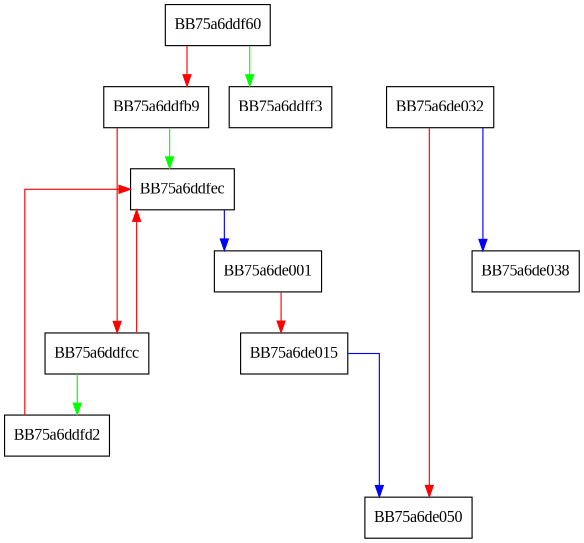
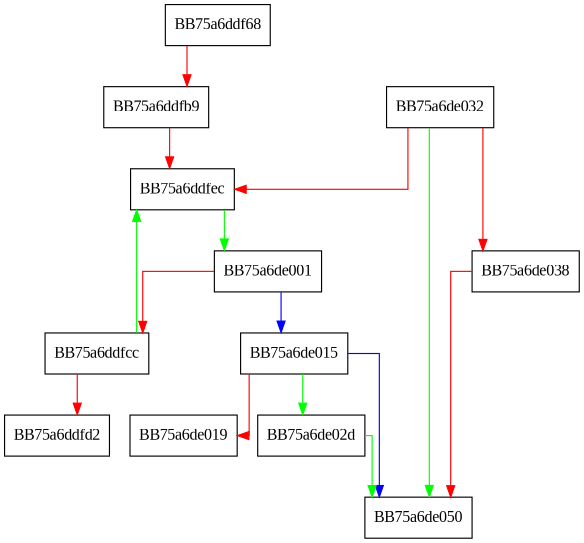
node "BB75a6ddf60": label "BB75a6ddf60" -> "BB75a6ddf68"
node "BB75a6ddff3": removed
edge "BB75a6ddfb9" -> "BB75a6ddfec": color green -> red
edge "BB75a6de032" -> "BB75a6de038": color blue -> red
edge "BB75a6ddfec" -> "BB75a6de001": color blue -> green
edge "BB75a6ddfb9" -> "BB75a6ddfcc": now "BB75a6de001" -> "BB75a6ddfcc"
edge "BB75a6ddfd2" -> "BB75a6ddfec": now "BB75a6de032" -> "BB75a6ddfec"
edge "BB75a6ddfcc" -> "BB75a6ddfec": color red -> green
edge "BB75a6de001" -> "BB75a6de015": color red -> blue
edge "BB75a6de032" -> "BB75a6de050": color red -> green
edge "BB75a6de038" -> "BB75a6de050": added
edge "BB75a6ddfcc" -> "BB75a6ddfd2": color green -> red
node "BB75a6de019": added
node "BB75a6de02d": added
